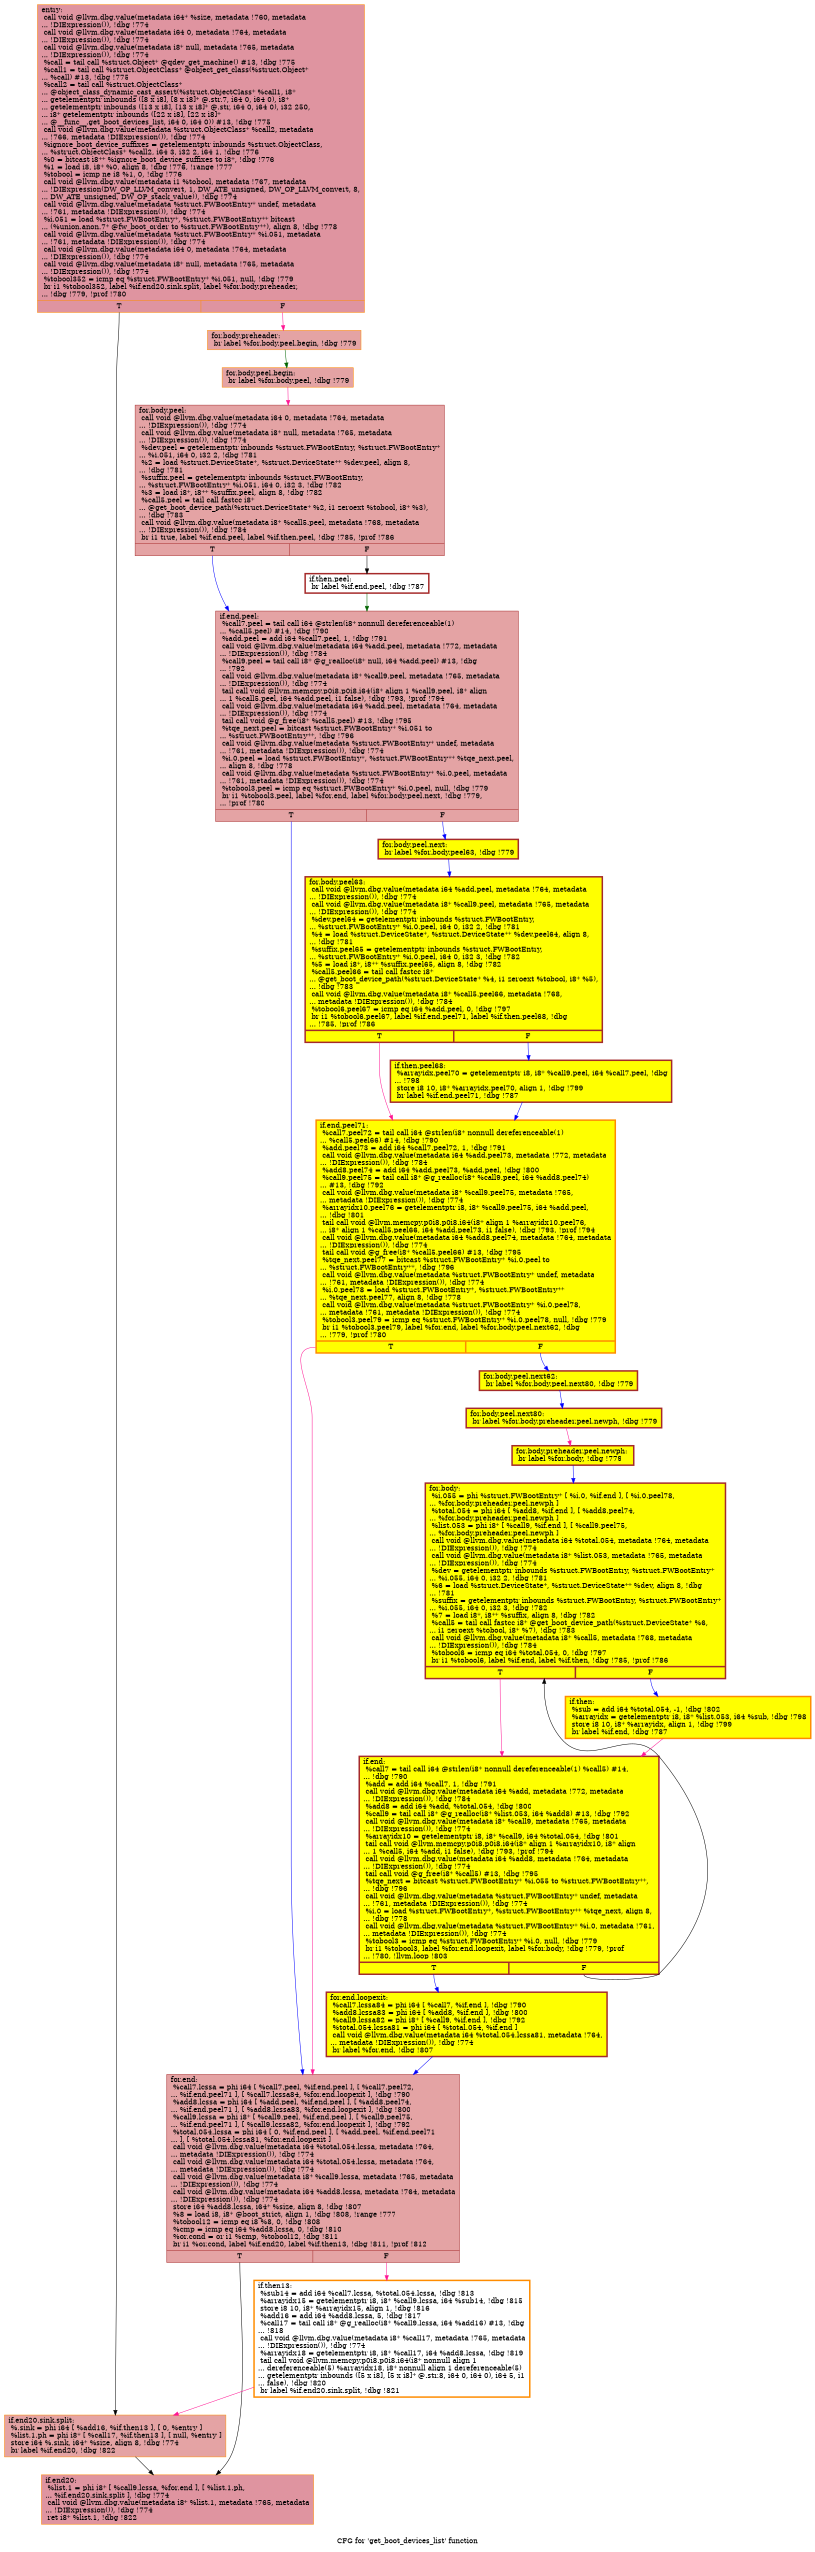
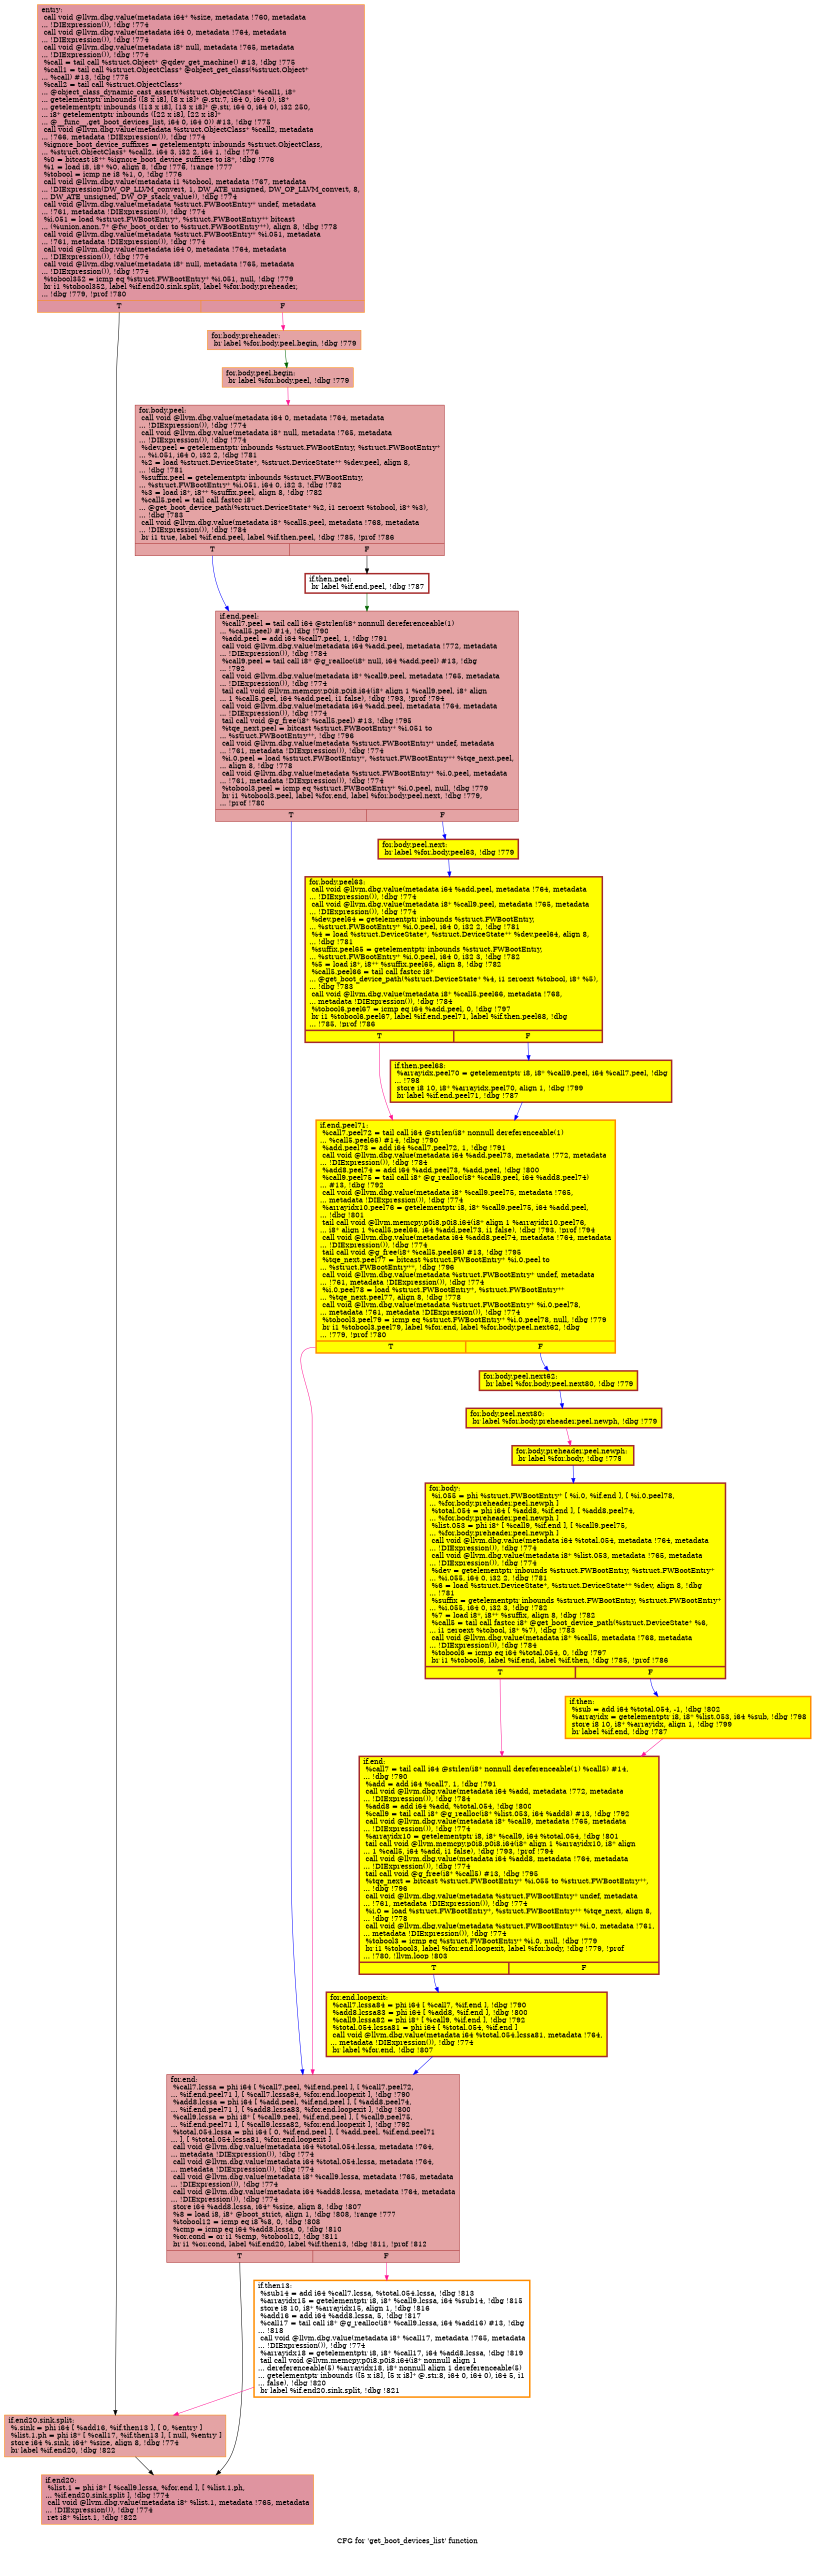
edge "if.end:" -> "for.body:": removed
